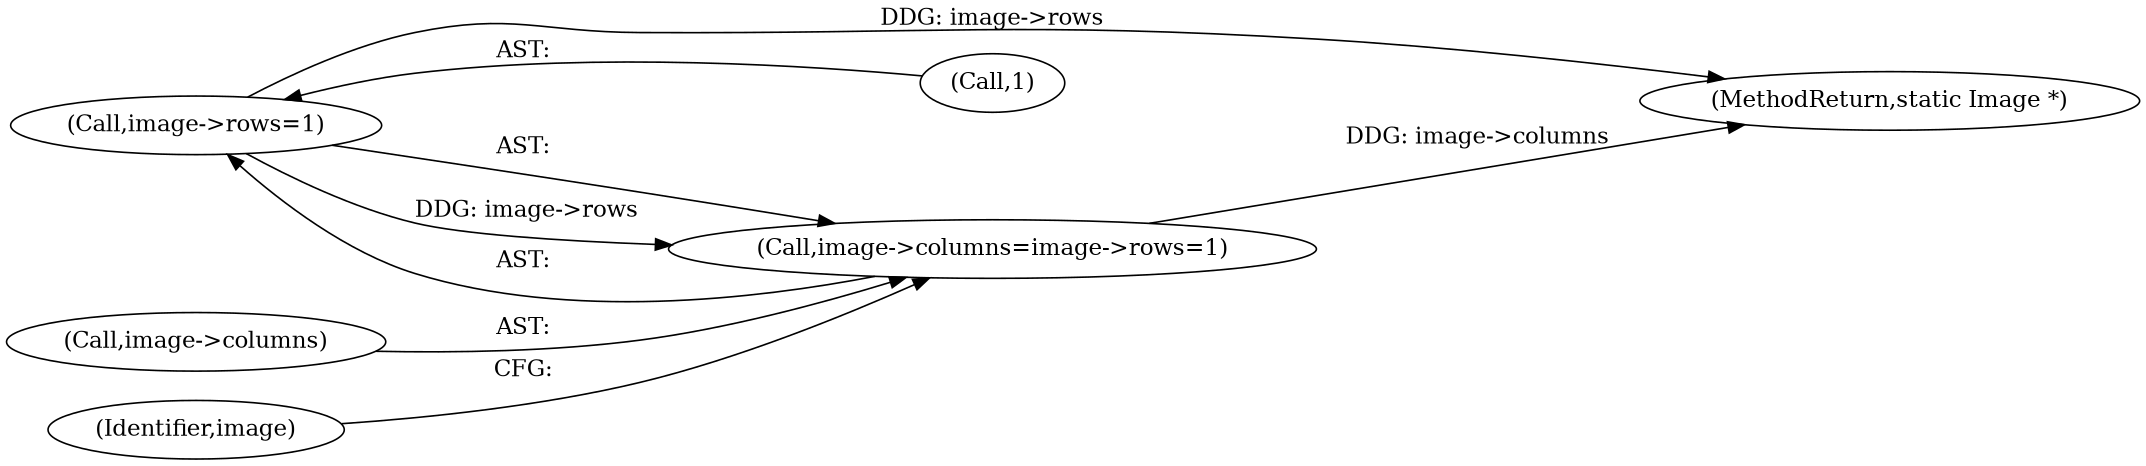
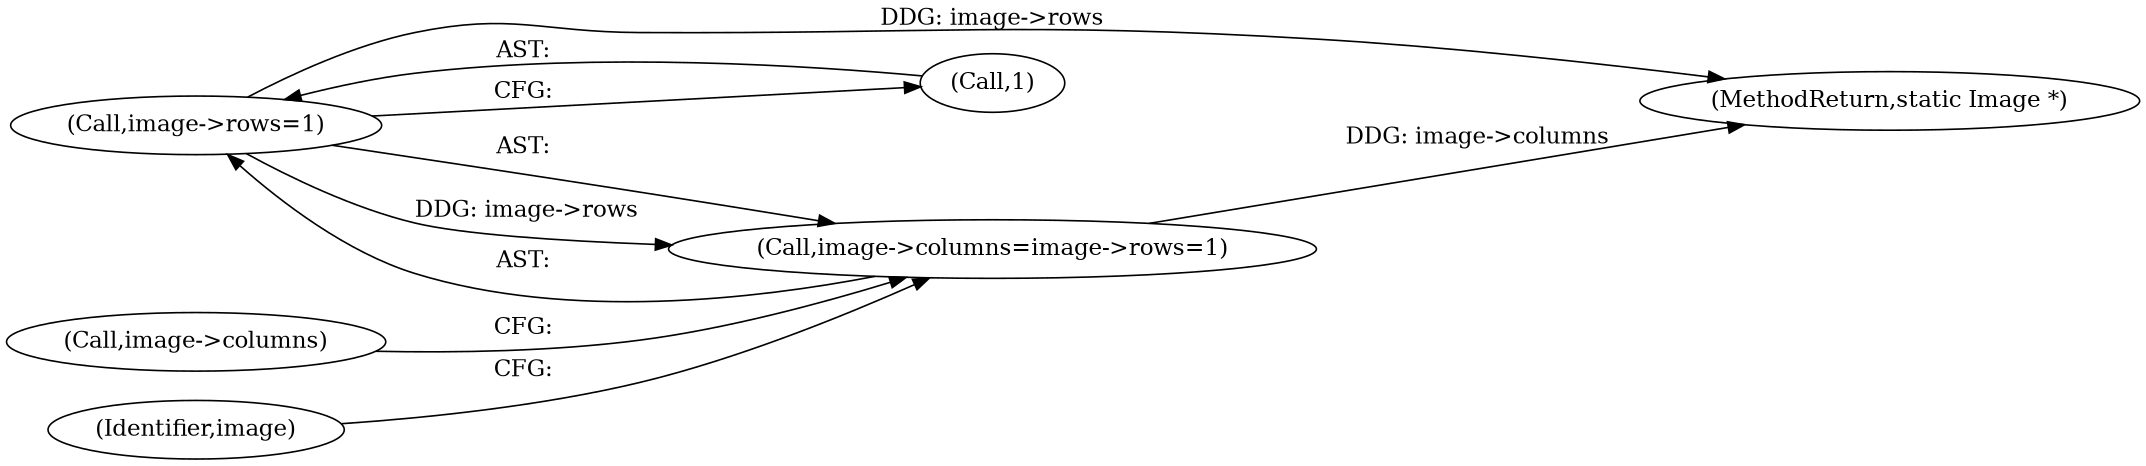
edge "(Call,image->rows=1)" -> "(Call,1)": added, label "CFG:"
edge "(Call,image->columns)" -> "(Call,image->columns=image->rows=1)": label "AST: " -> "CFG: "
